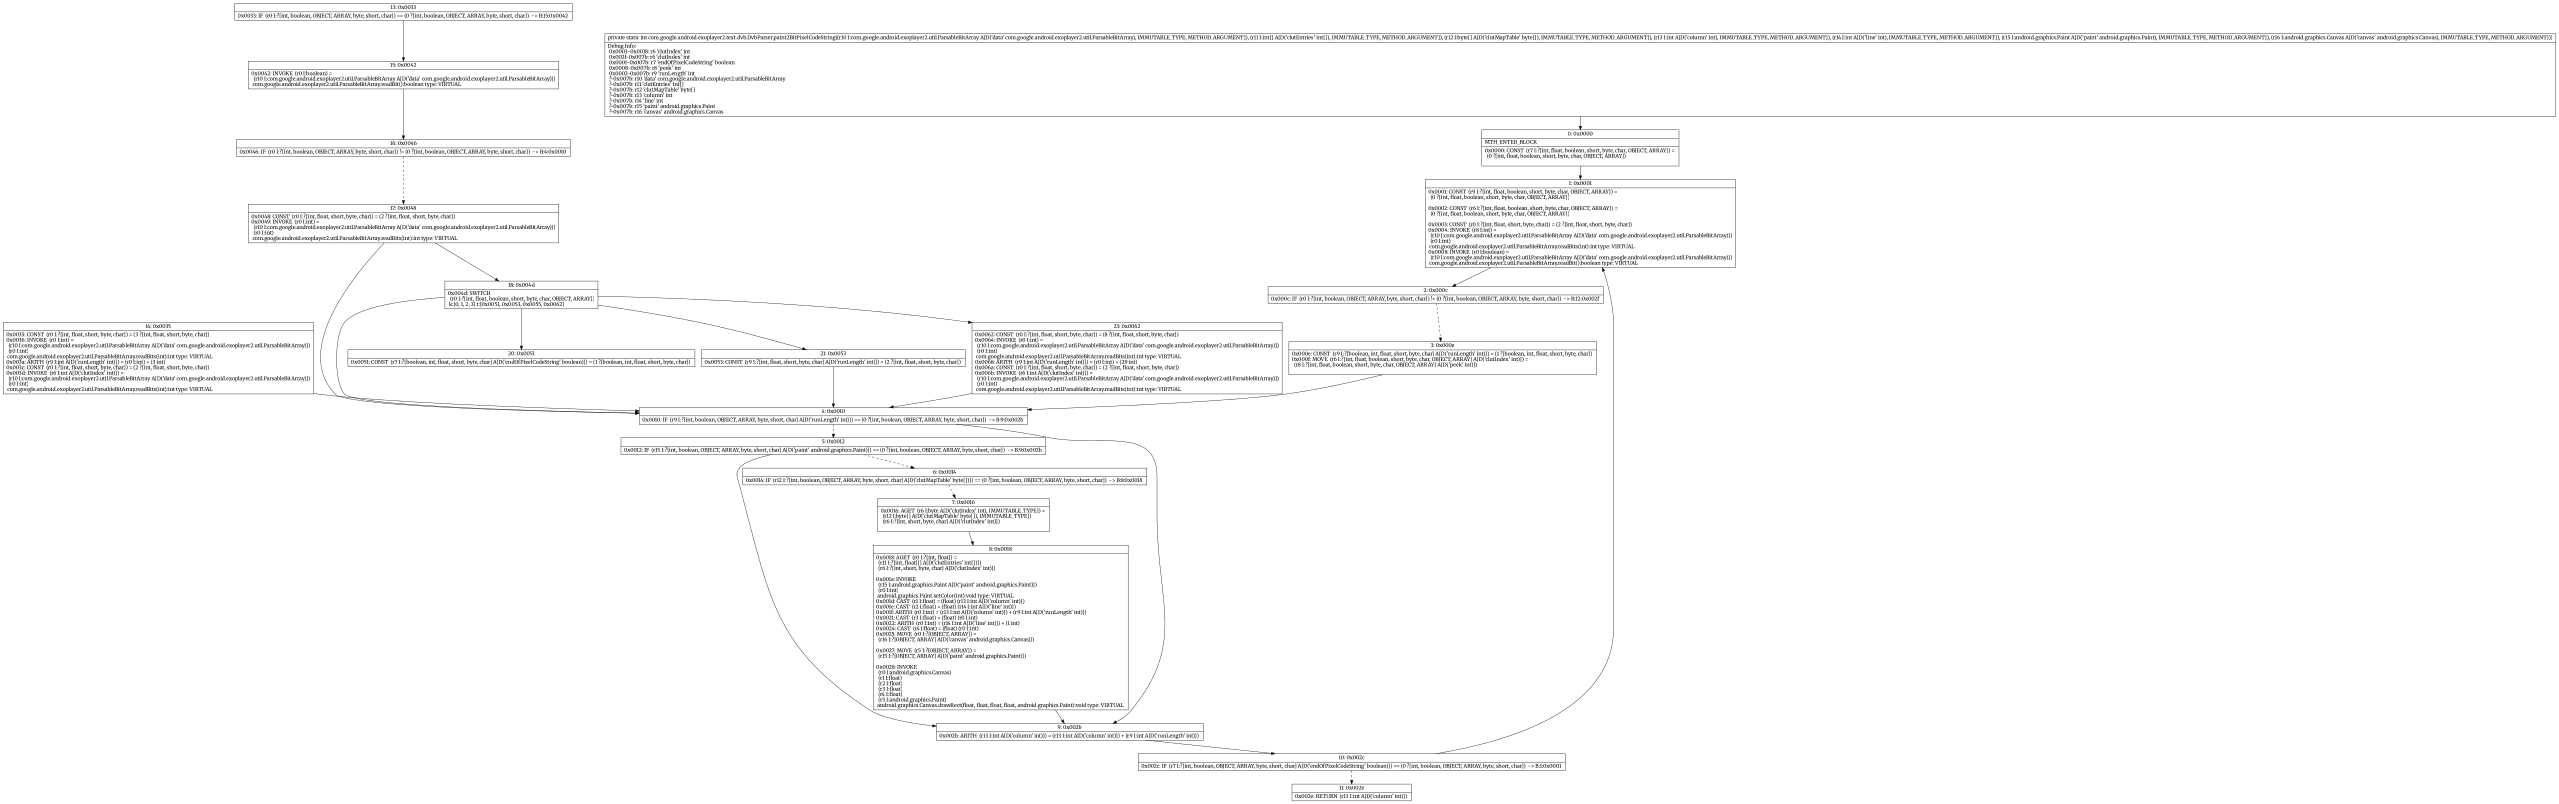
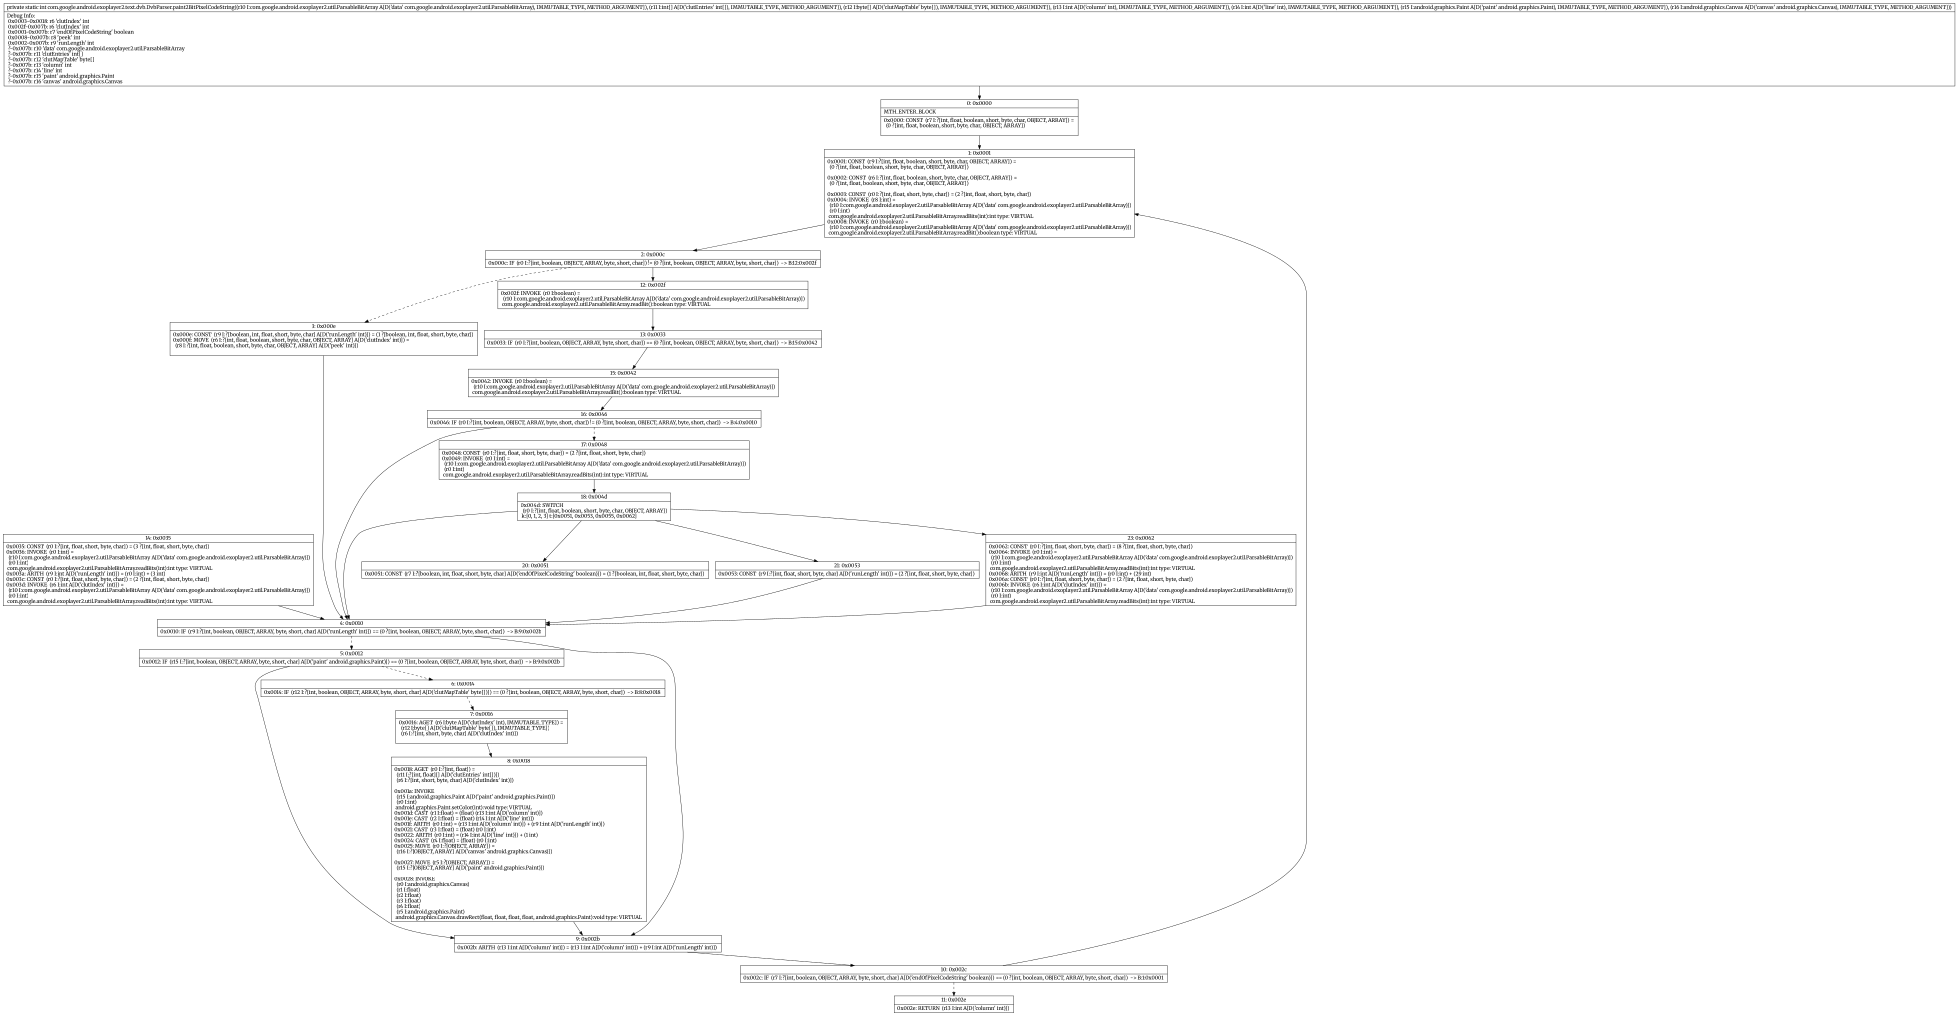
node "12: 0x002f": added
edge "17: 0x0048" -> "4: 0x0010": now "16: 0x0046" -> "4: 0x0010"
